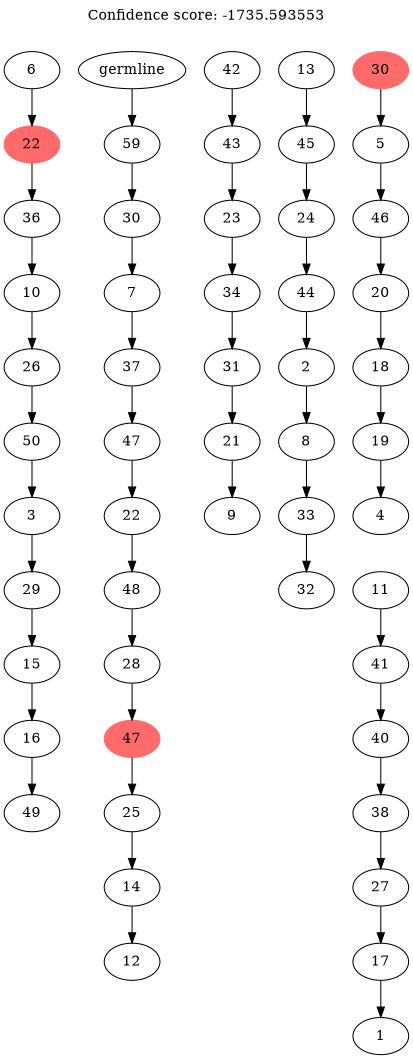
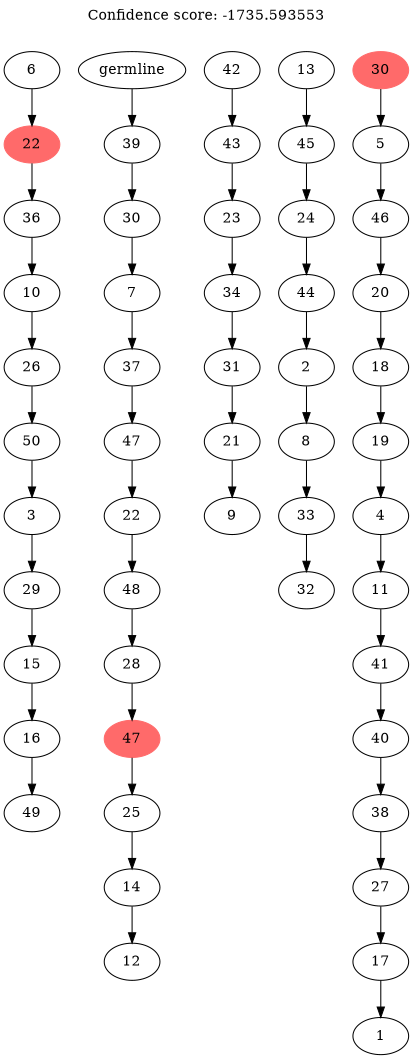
node "59": label "59" -> "39"
edge "4" -> "11": added
